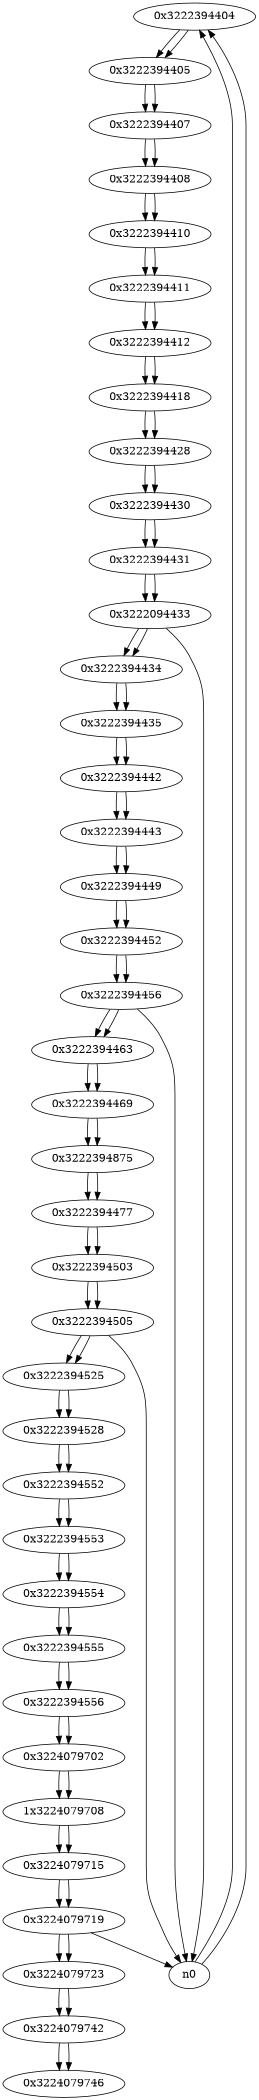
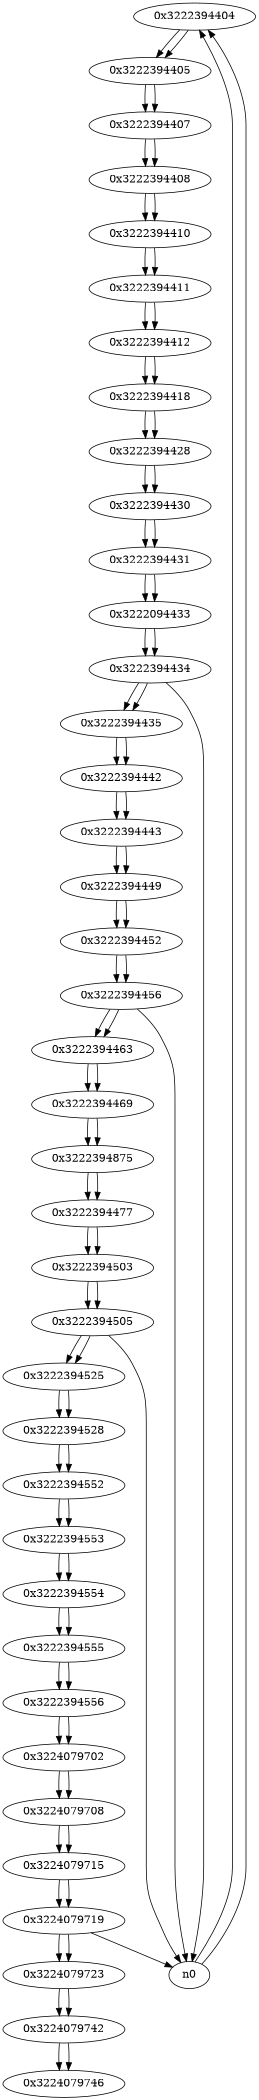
edge "0x3222094433" -> "n0": now "0x3222394434" -> "n0"
node "1x3224079708": label "1x3224079708" -> "0x3224079708"
